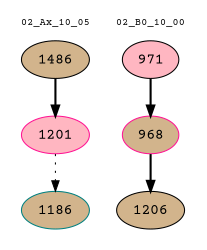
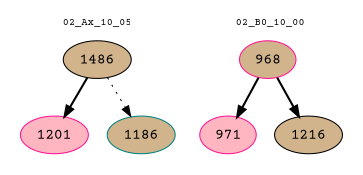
node "971": color black -> deeppink
edge "971" -> "968": reversed
edge "1201" -> "1186": now "1486" -> "1186"
node "1206": label "1206" -> "1216"
